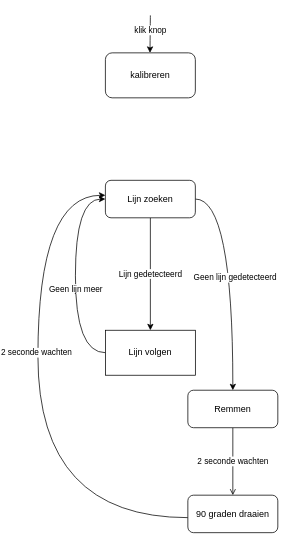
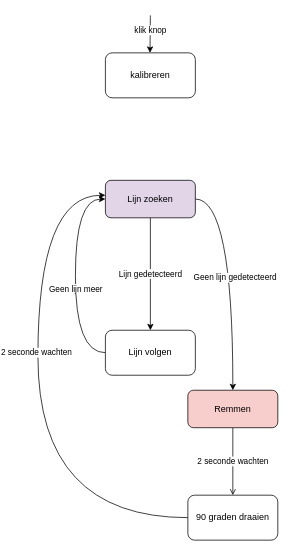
node "Lijn zoeken": fillcolor #ffffff -> #e1d5e7
node "Lijn volgen": shape rectangle -> rounded rectangle
node "Remmen": fillcolor #ffffff -> #f8cecc
node "90 graden draaien": size 90x38 -> 90x45
